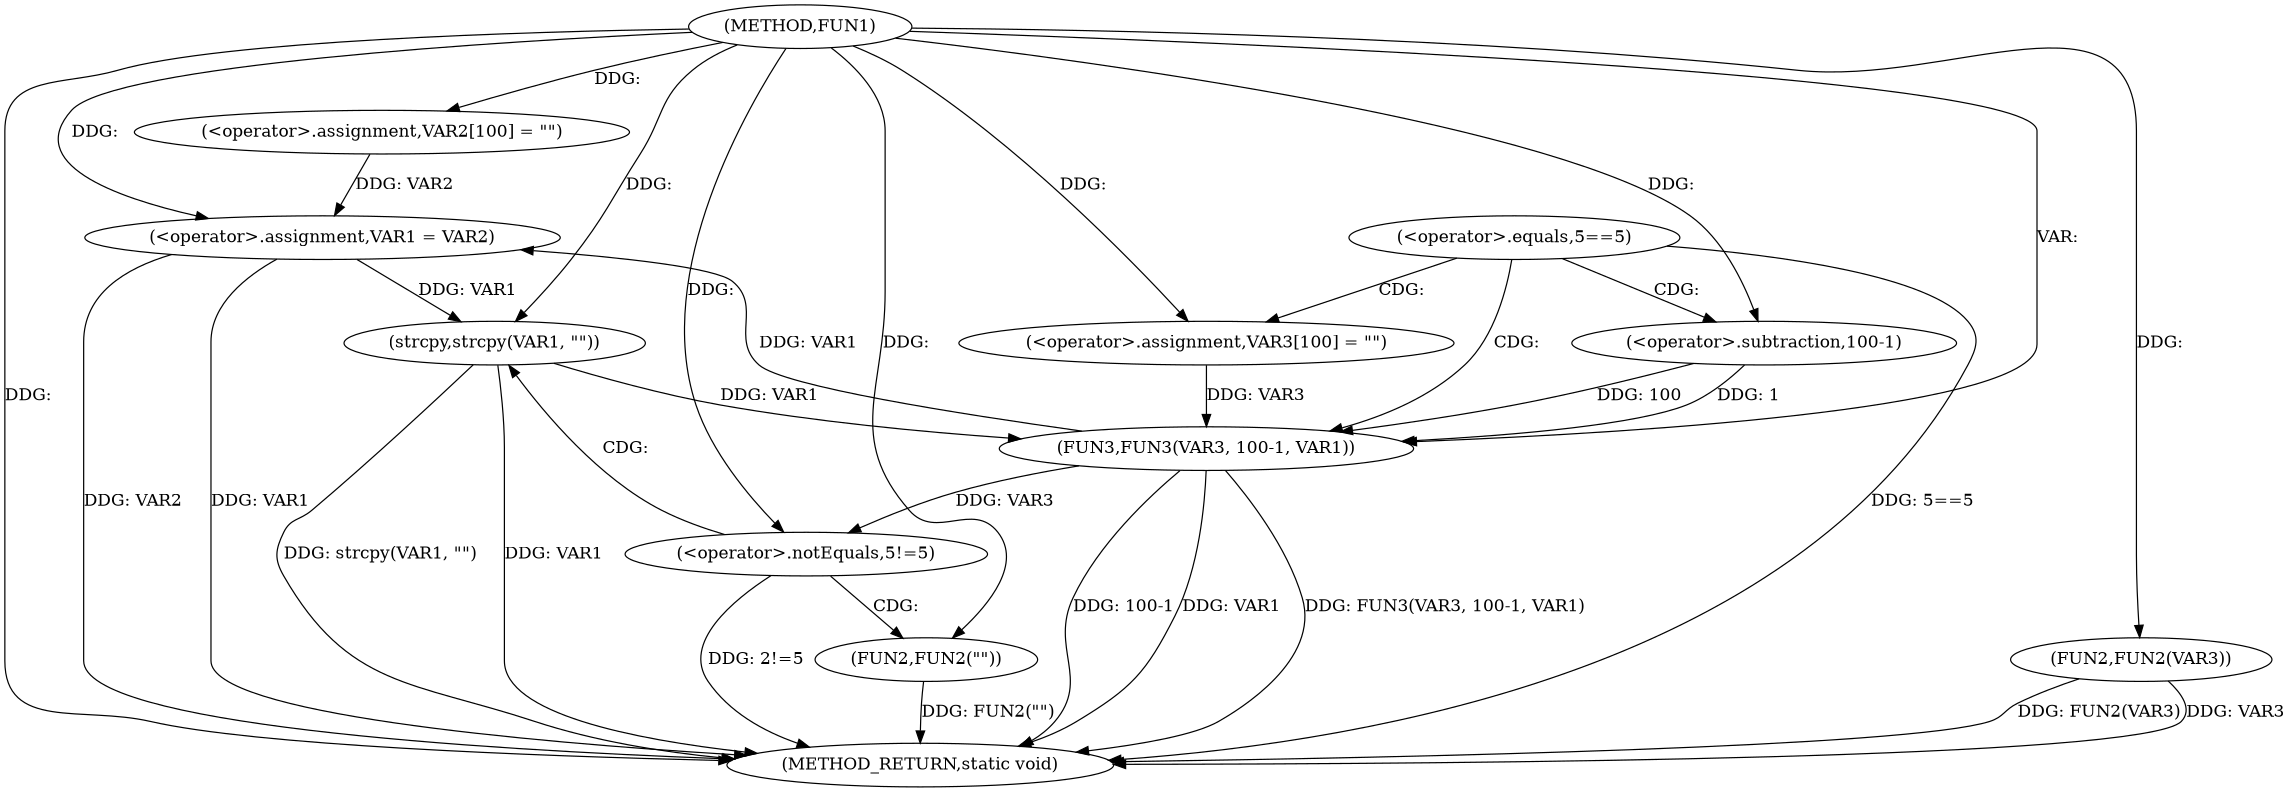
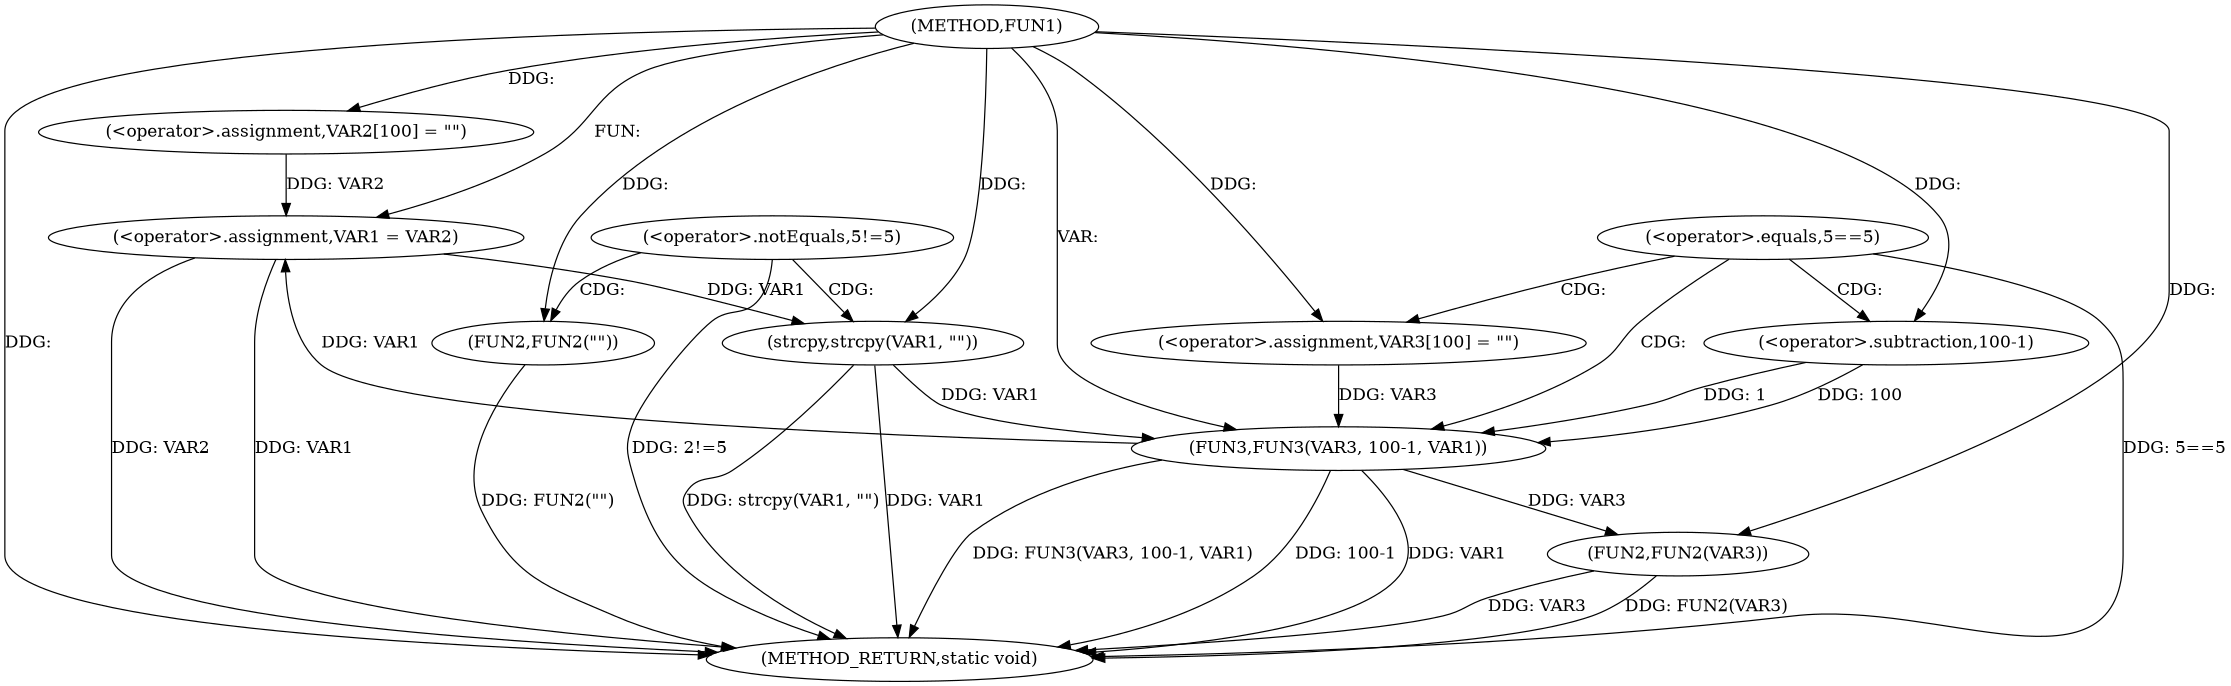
edge "(METHOD,FUN1)" -> "(<operator>.assignment,VAR1 = VAR2)": label "DDG: " -> "FUN: "
edge "(METHOD,FUN1)" -> "(<operator>.notEquals,5!=5)": removed, label "DDG:"
edge "(FUN3,FUN3(VAR3, 100-1, VAR1))" -> "(<operator>.notEquals,5!=5)": now "(FUN3,FUN3(VAR3, 100-1, VAR1))" -> "(FUN2,FUN2(VAR3))"
